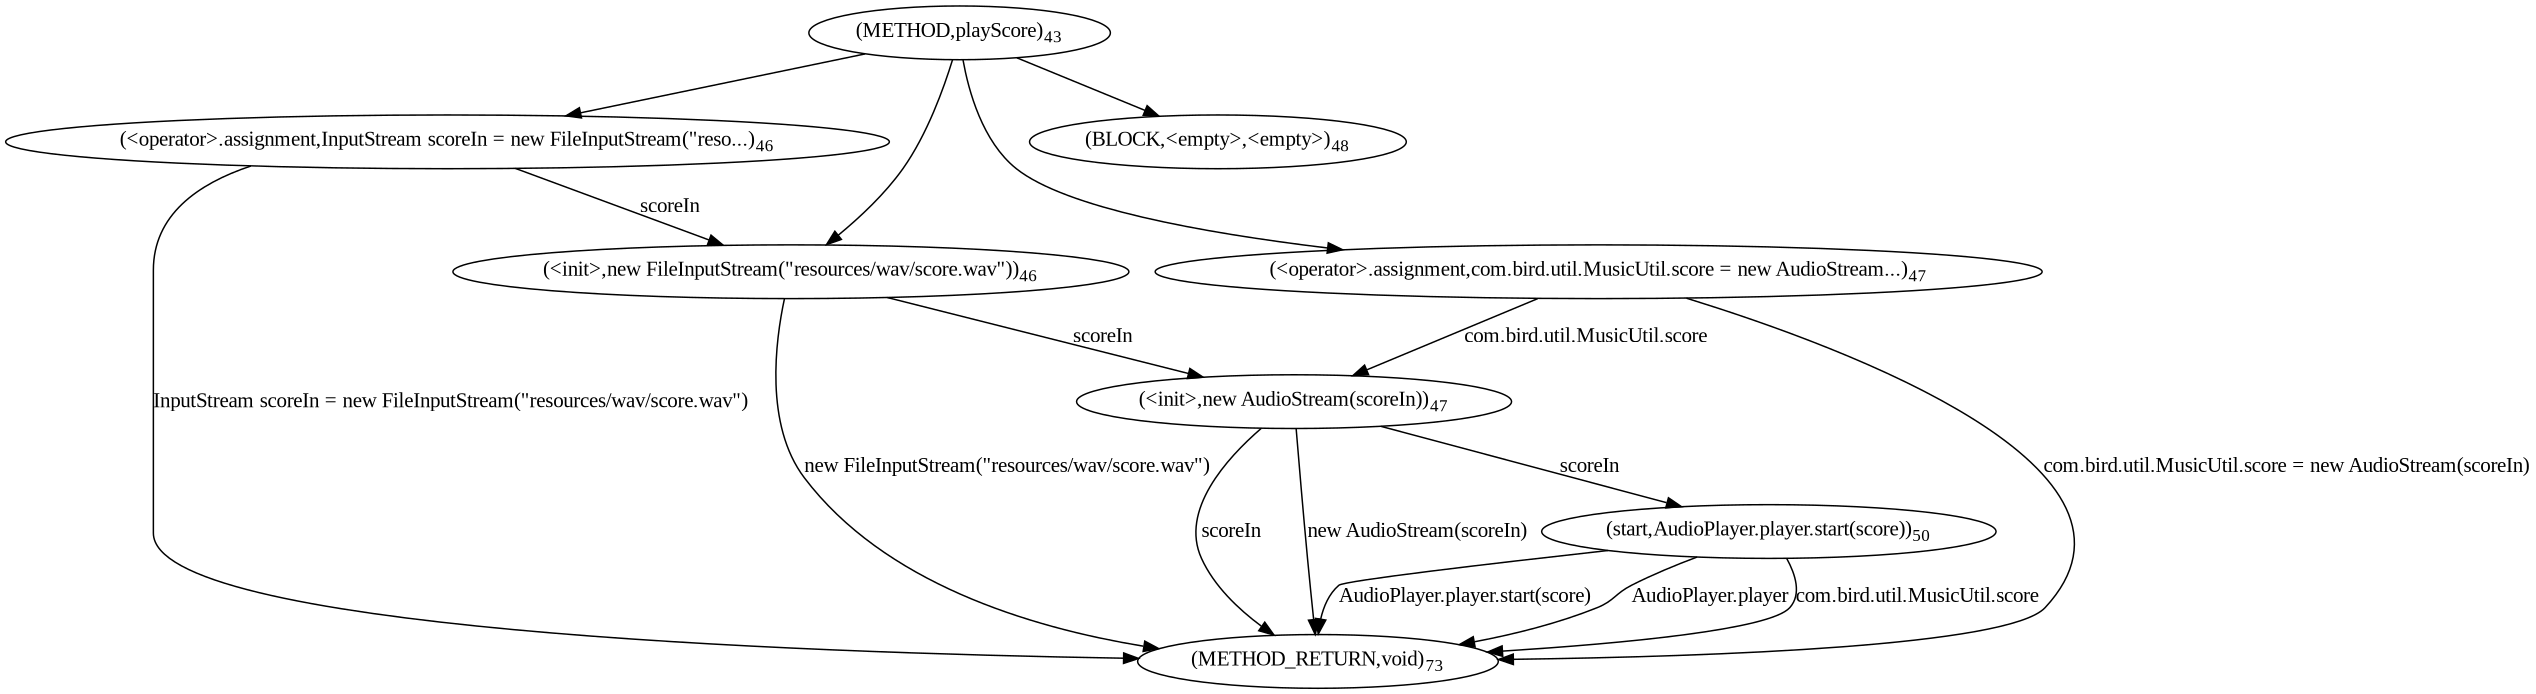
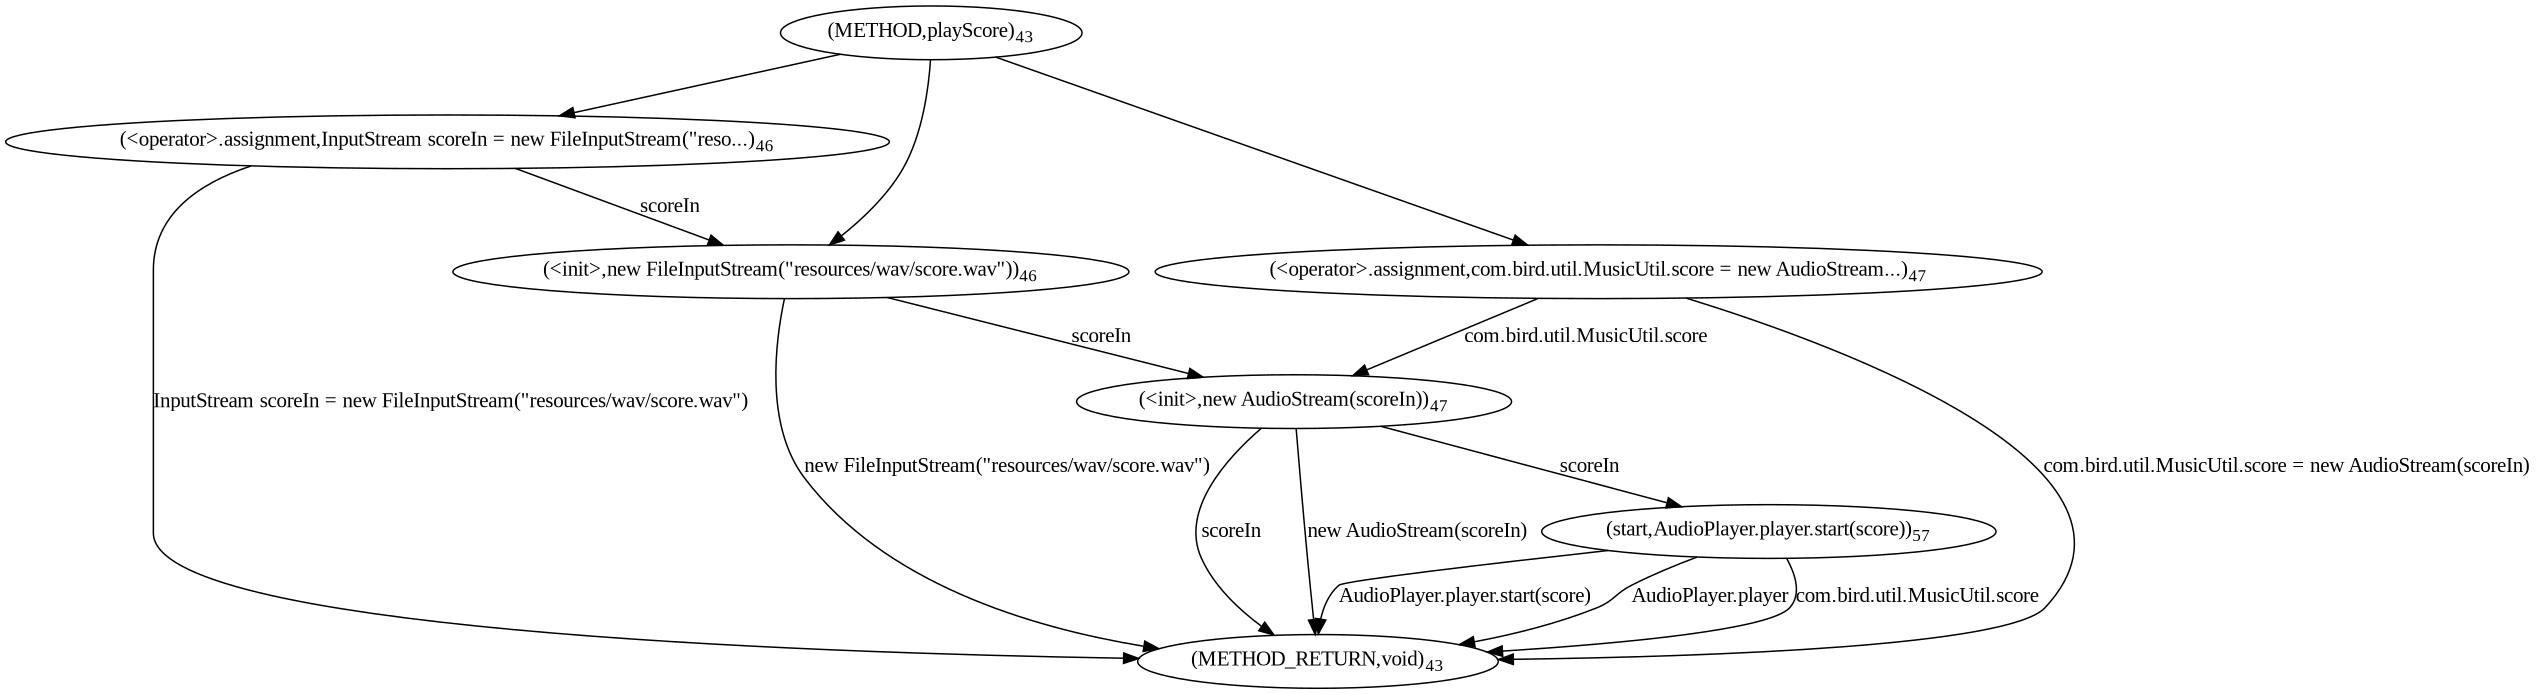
node "(BLOCK,<empty>,<empty>)": removed
node "(start,AudioPlayer.player.start(score))": text "50" -> "57"
node "(METHOD_RETURN,void)": text "73" -> "43"
